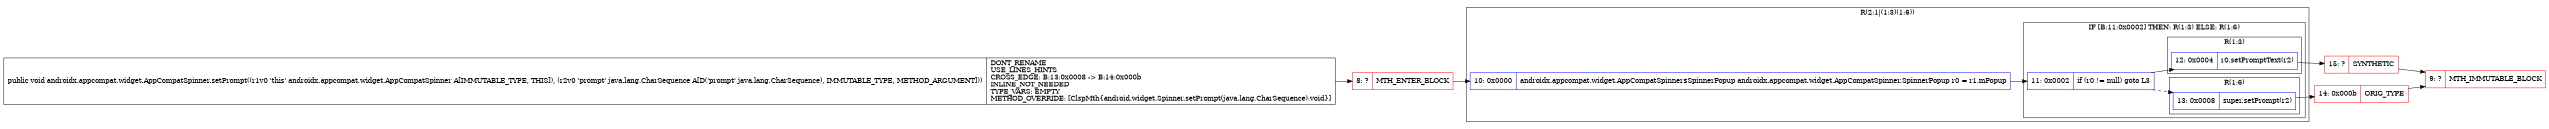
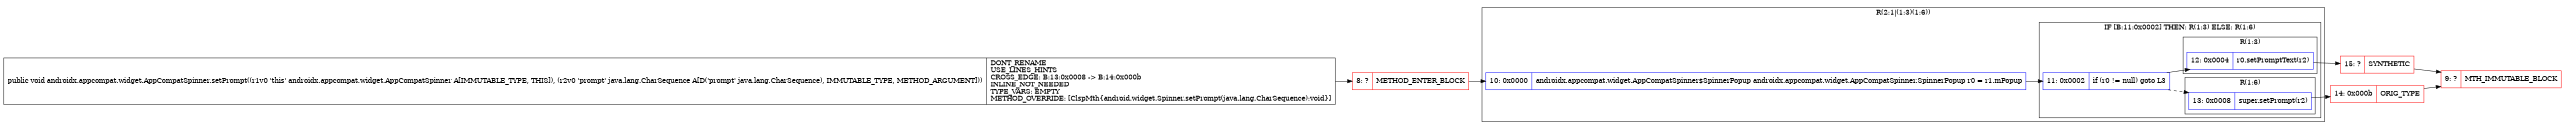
node "8: ?": text "MTH_ENTER_BLOCK" -> "METHOD_ENTER_BLOCK"
